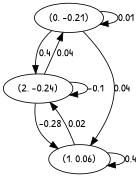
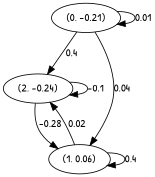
edge "(2, -0.24)" -> "(0, -0.21)": removed, label "0.04"
